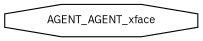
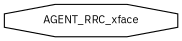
node "AGENT_AGENT_xface": label "AGENT_AGENT_xface" -> "AGENT_RRC_xface"
